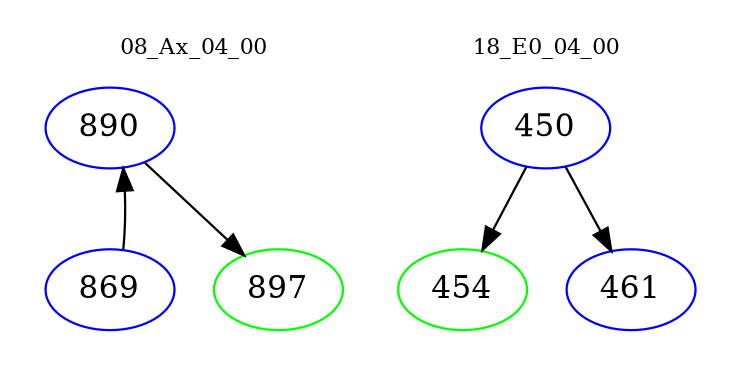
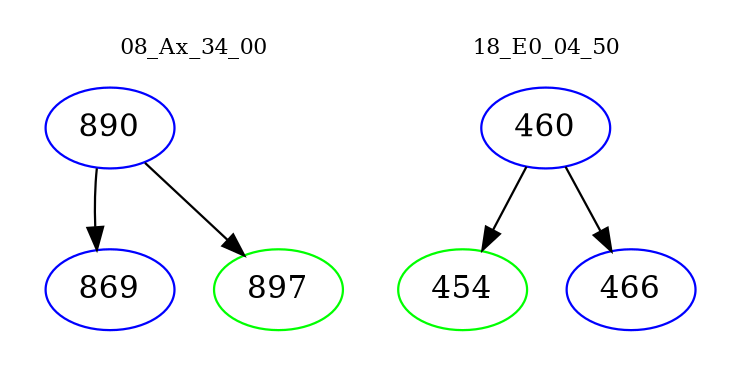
cluster "08_Ax_04_00": label "08_Ax_04_00" -> "08_Ax_34_00"
cluster "18_E0_04_00": label "18_E0_04_00" -> "18_E0_04_50"
node "450": label "450" -> "460"
edge "869" -> "890": reversed
node "461": label "461" -> "466"
